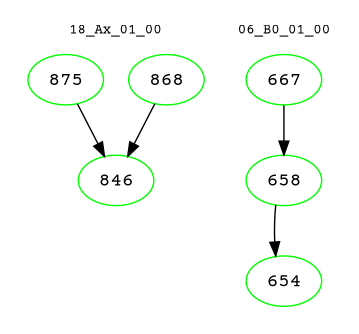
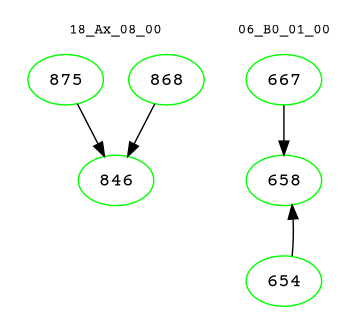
cluster "18_Ax_01_00": label "18_Ax_01_00" -> "18_Ax_08_00"
edge "658" -> "654": reversed
